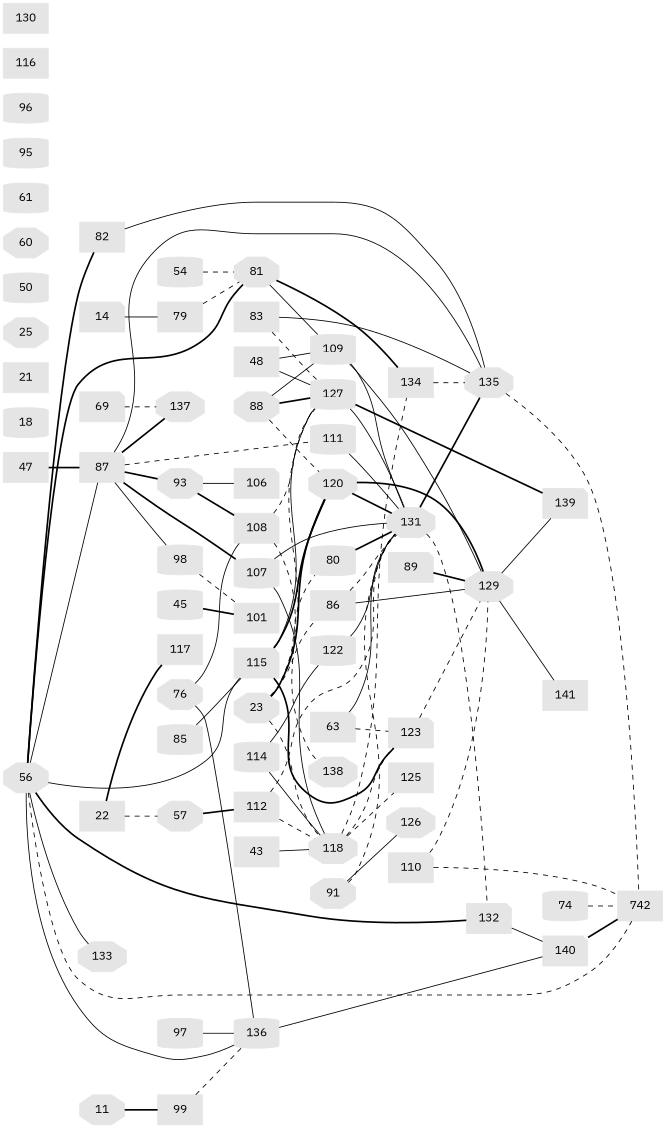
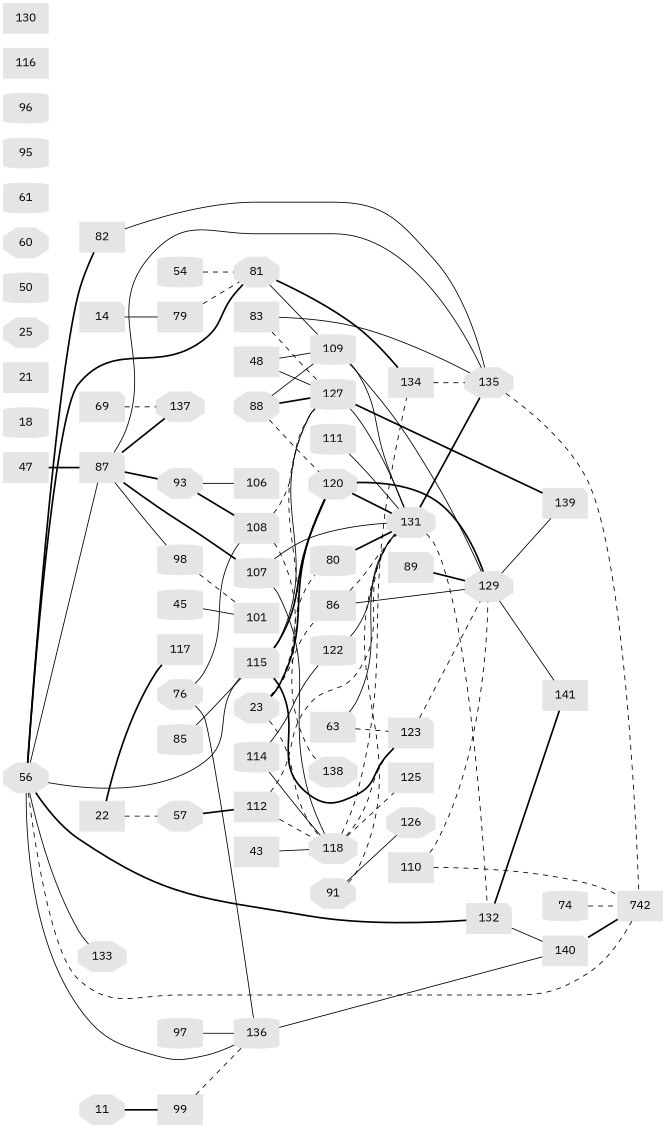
edge "111" -- "87": removed
edge "45" -- "101": style bold -> solid
edge "141" -- "132": added
